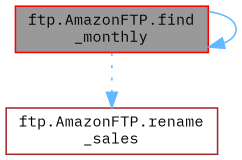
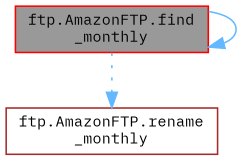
node "ftp.AmazonFTP.rename _sales": label "ftp.AmazonFTP.rename _sales" -> "ftp.AmazonFTP.rename _monthly"
